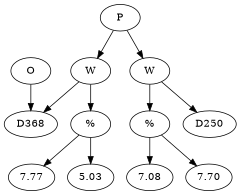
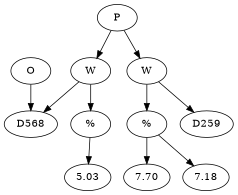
node "D368": label "D368" -> "D568"
node "D250": label "D250" -> "D259"
node "7.77": removed
node "7.08": label "7.08" -> "7.18"
